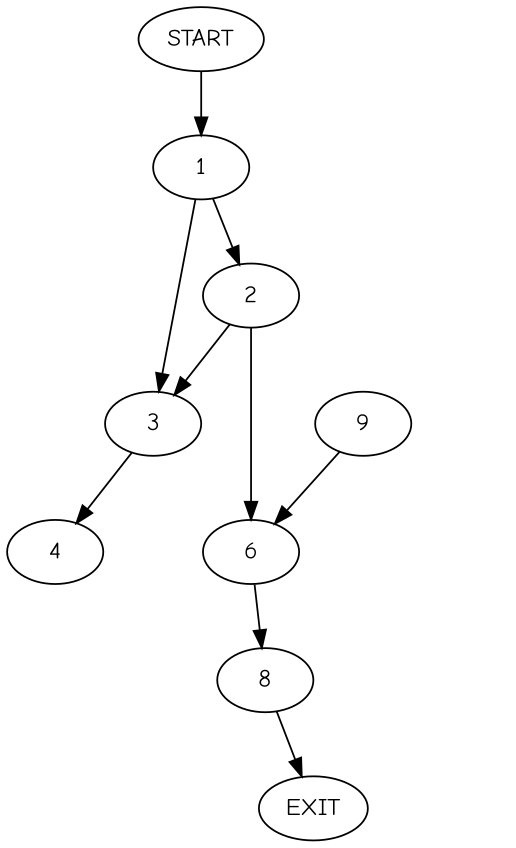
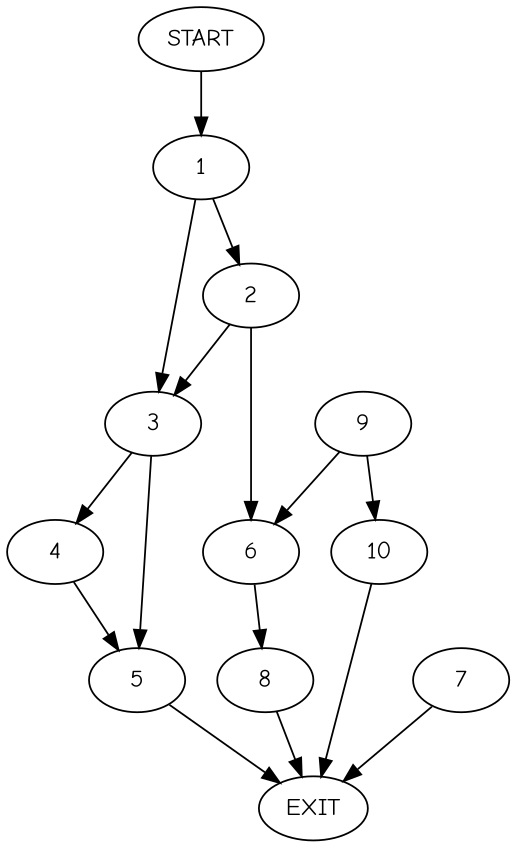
node "10": added
node "5": added
node "7": added
